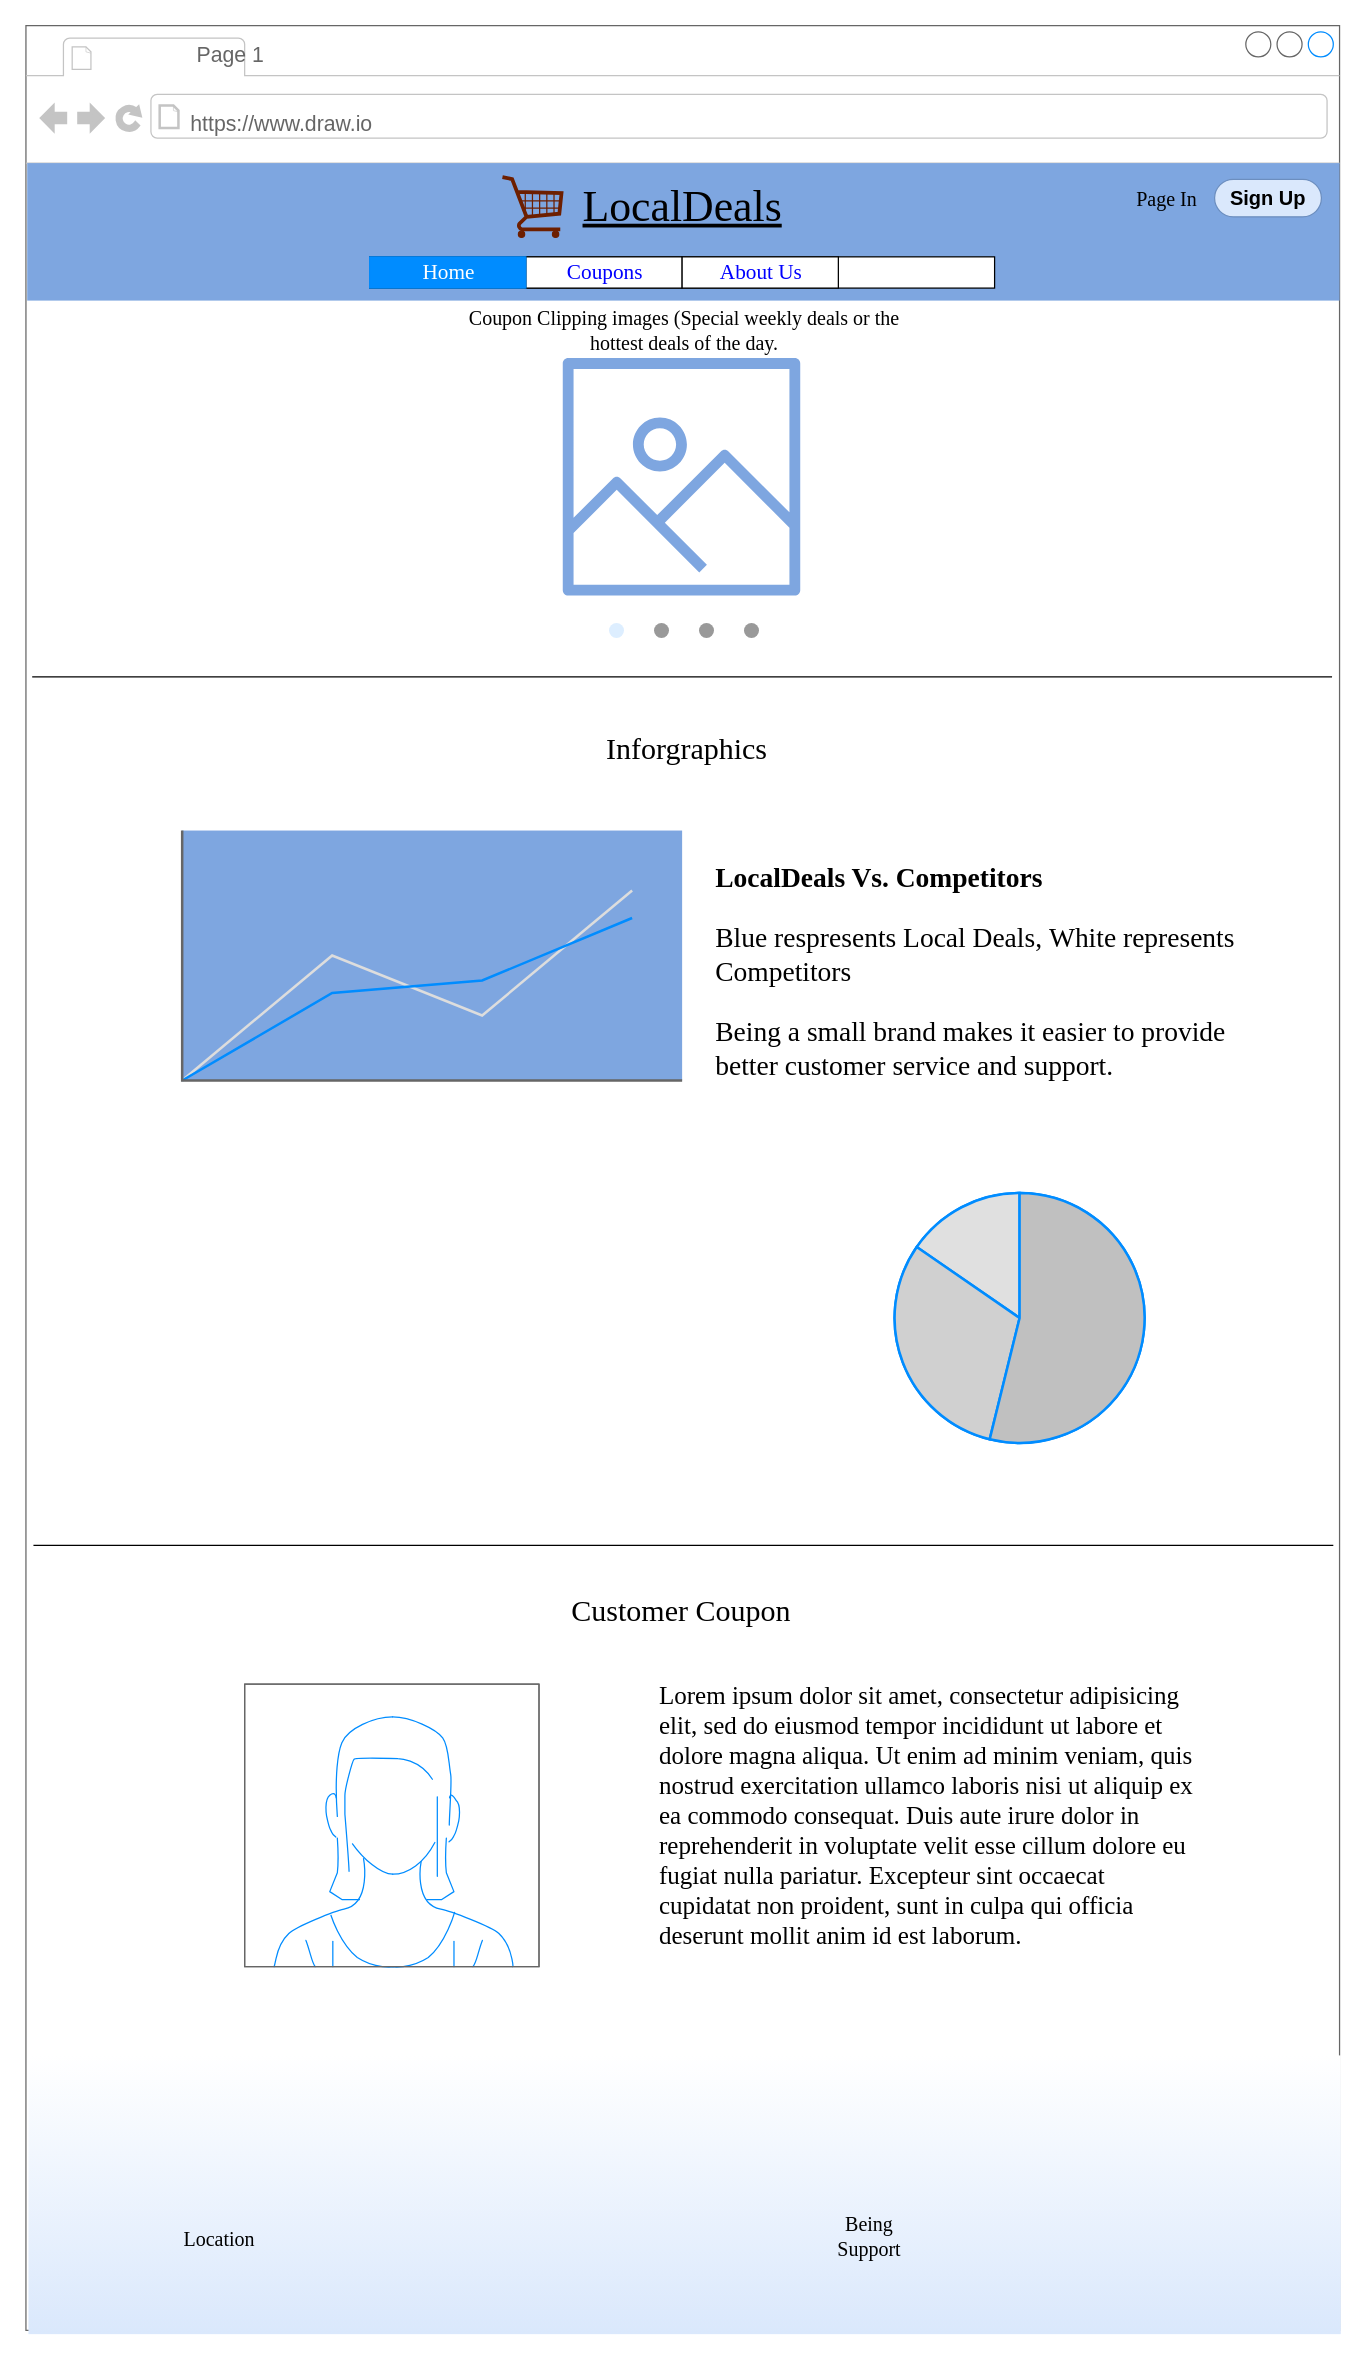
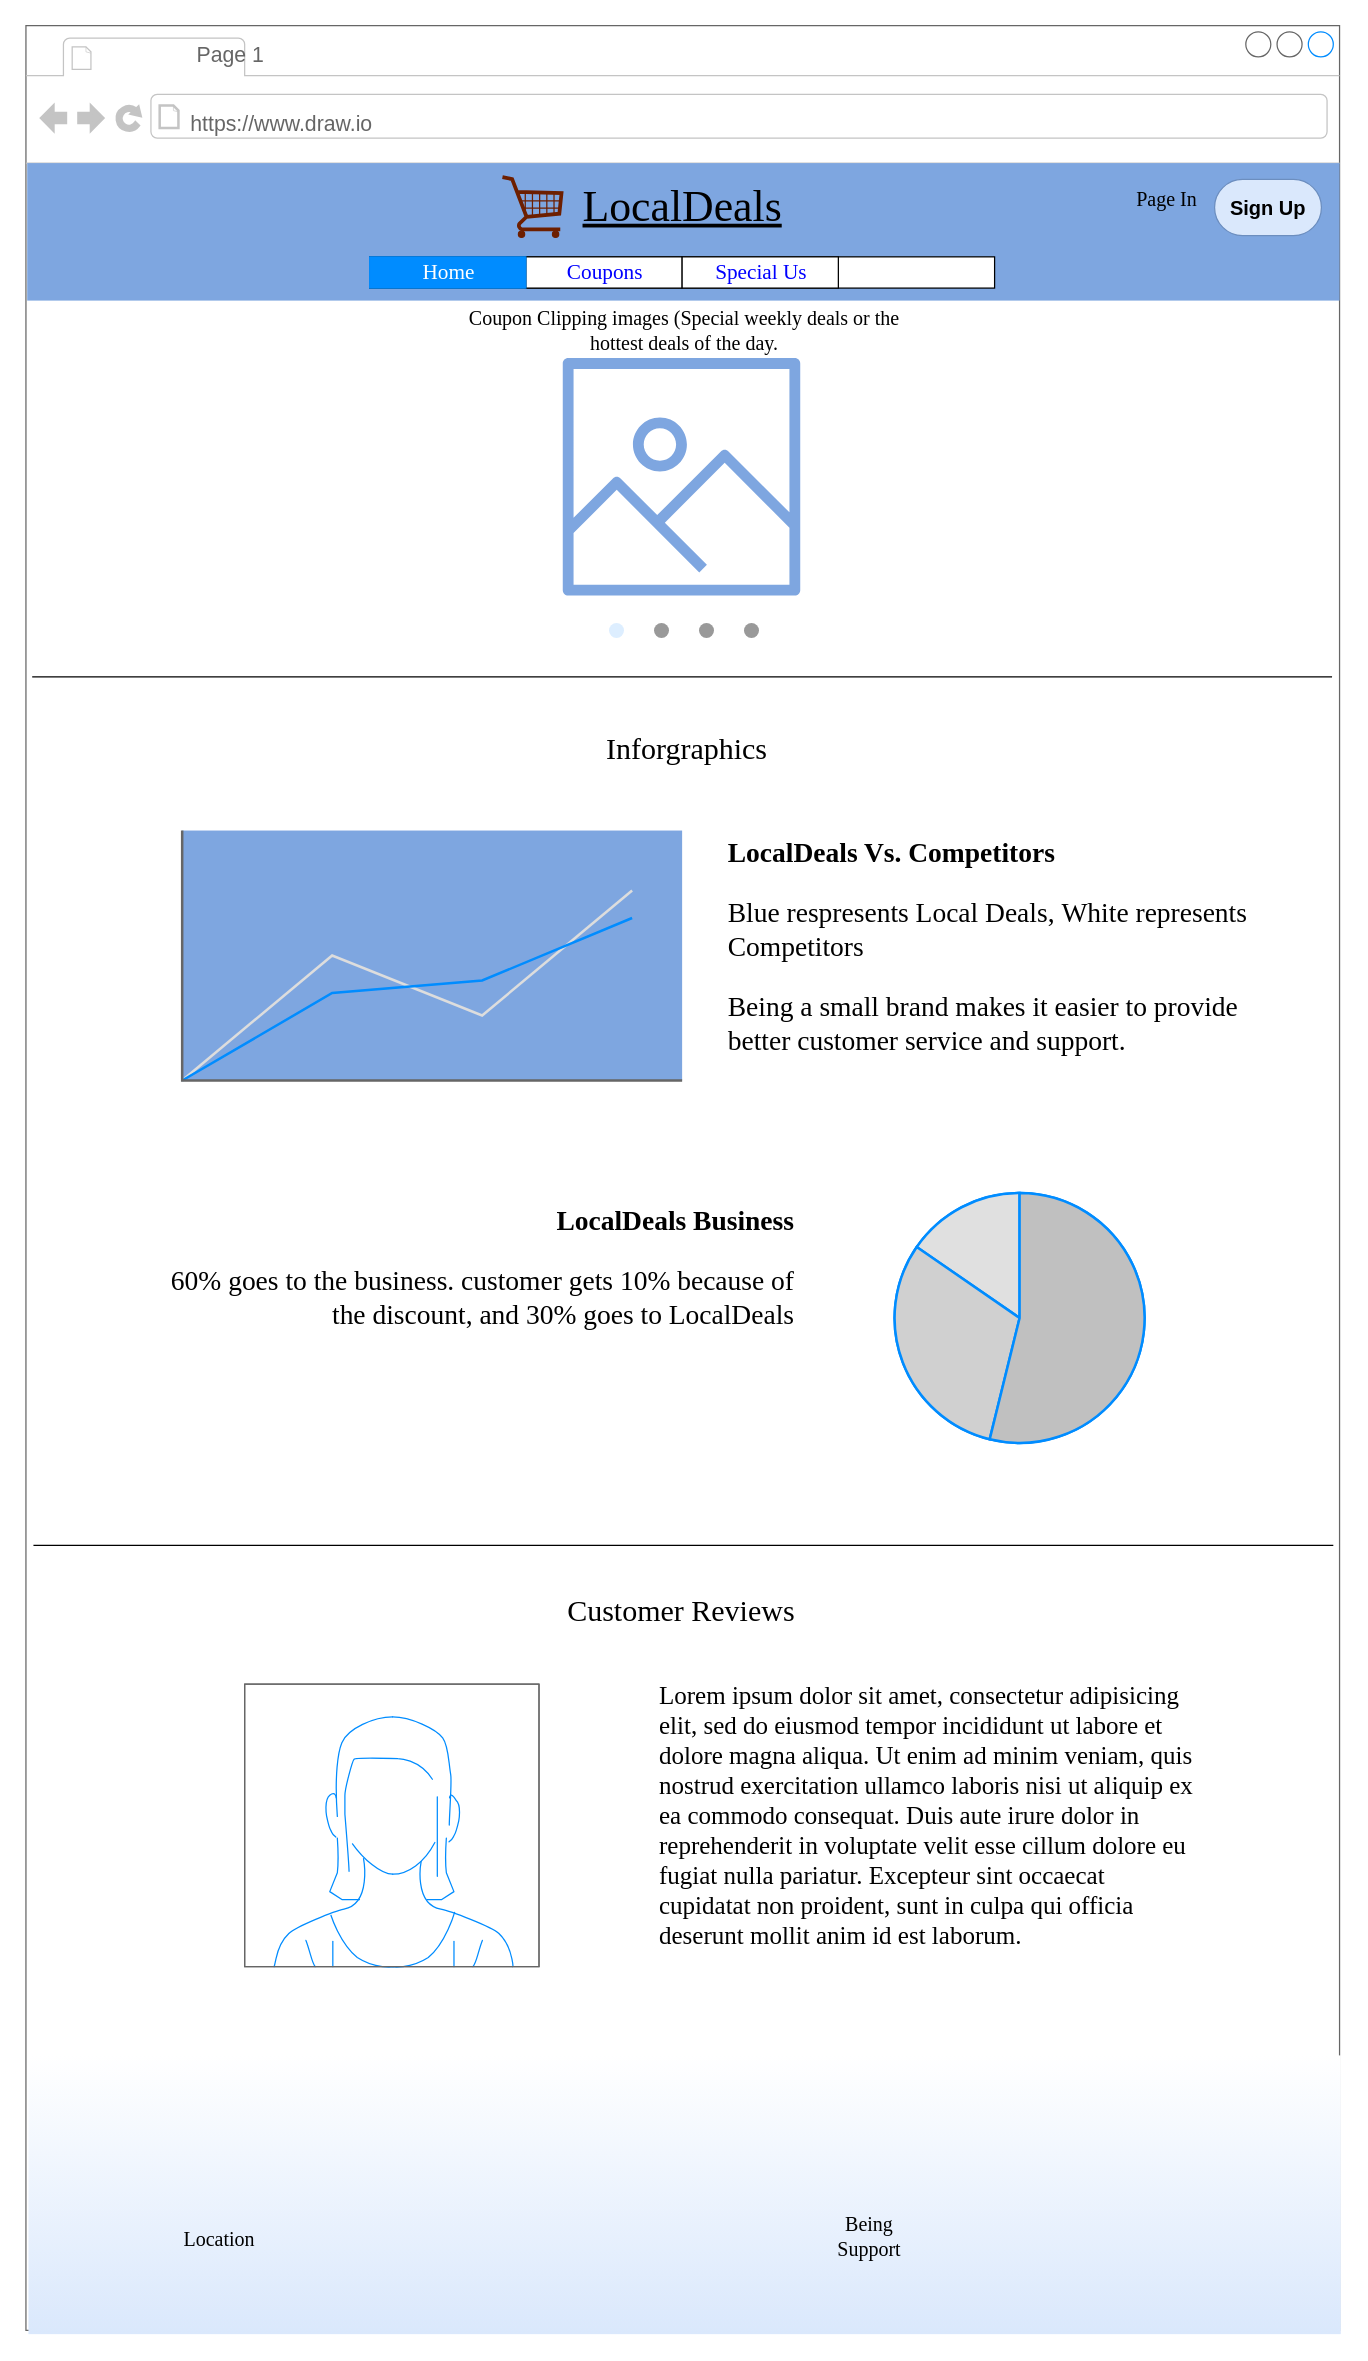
node "Sign Up": size 107x38 -> 107x56
node "About Us": label "About Us" -> "Special Us"
node "LocalDeals Vs. CompetitorsBlue respresents Local Deals, White represents Competitors Being a small brand makes it easier to provide better customer service and support.": moved (999, 978) -> (1012, 953)
node "LocalDeals Business60% goes to the business. customer gets 10% because of the discount, and 30% goes to LocalDeals": added
node "Customer Coupon": label "Customer Coupon" -> "Customer Reviews"
